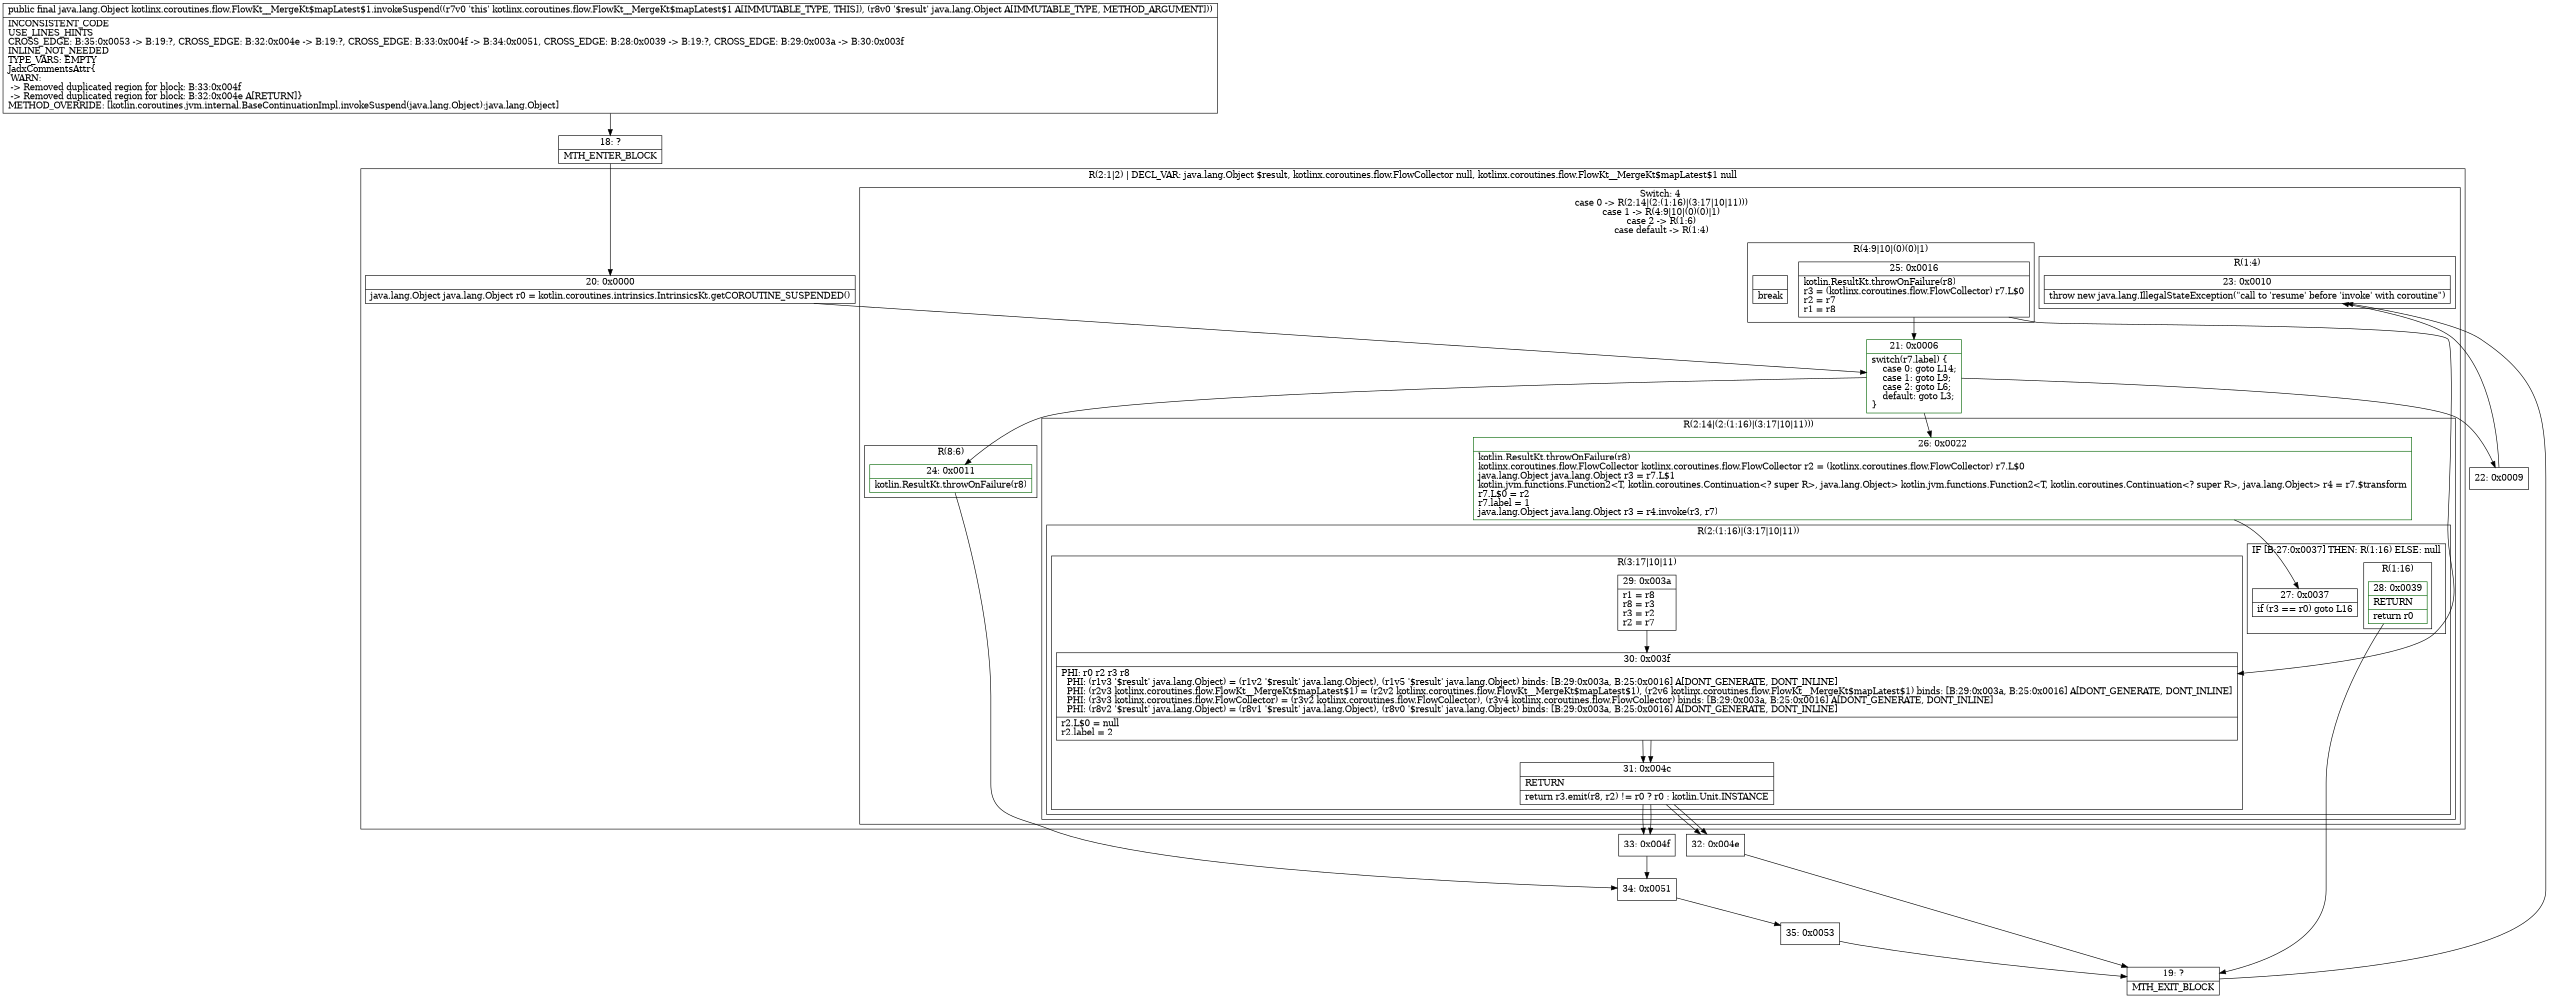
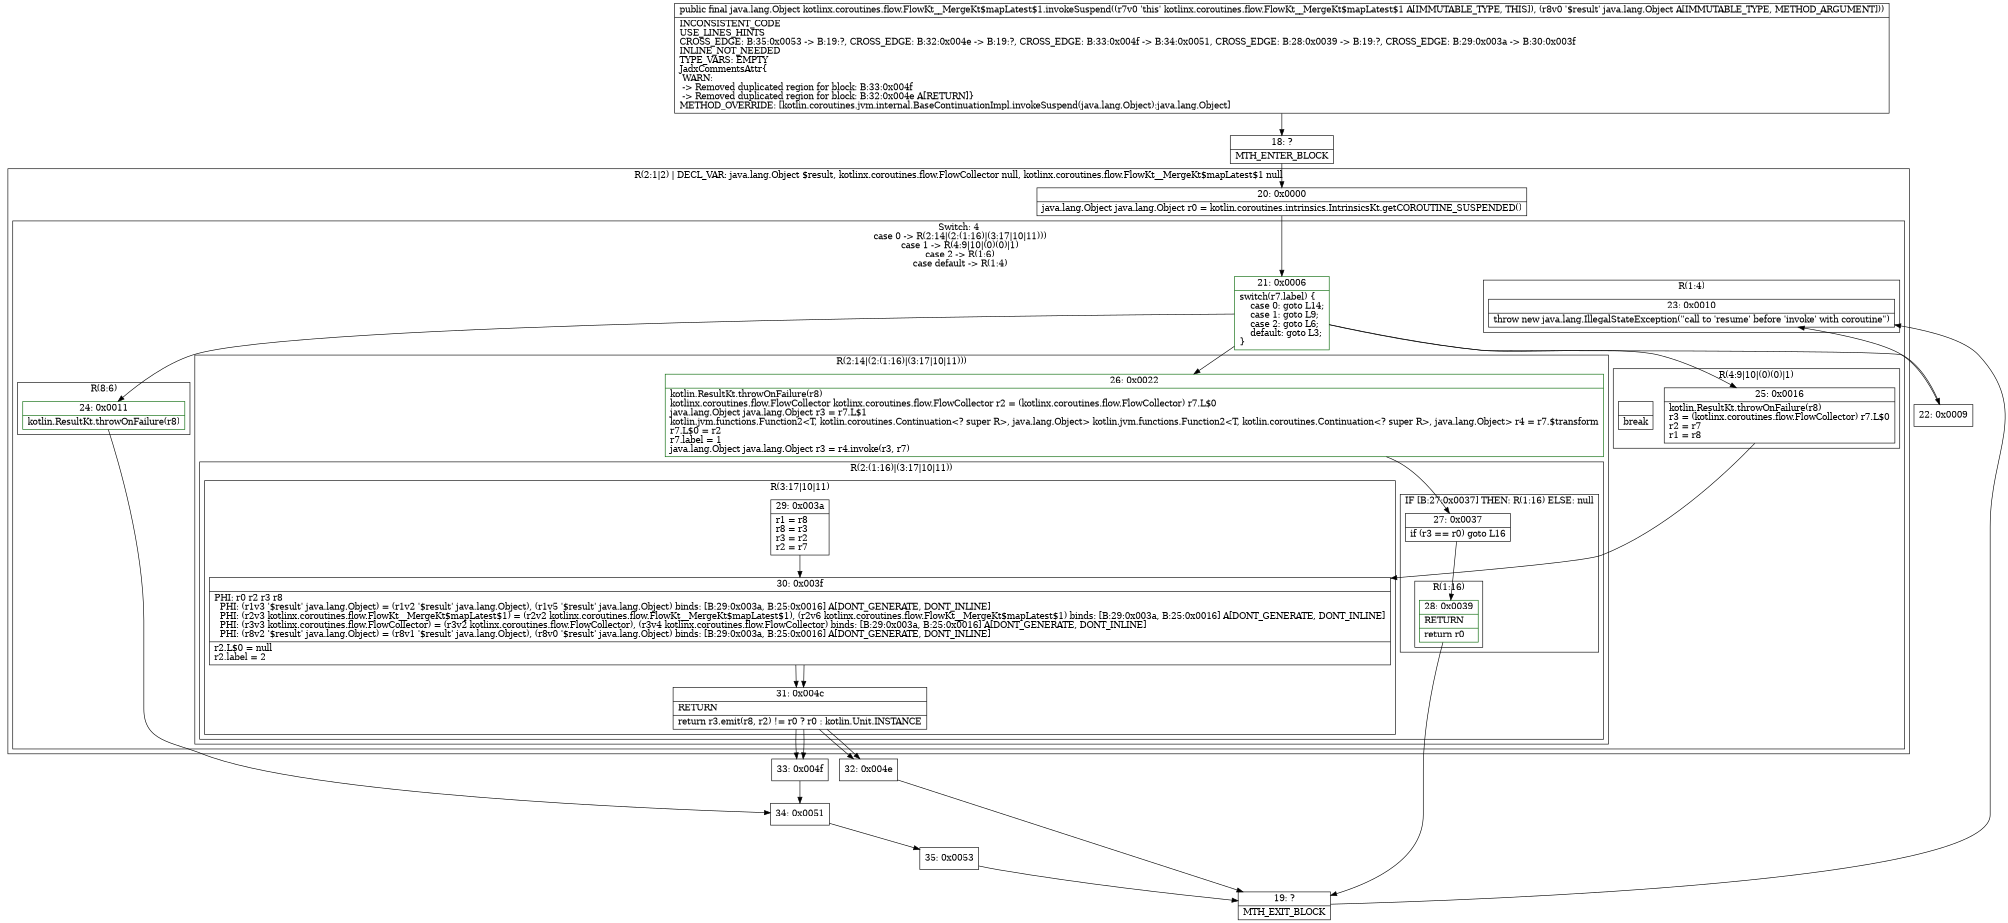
edge "25: 0x0016" -> "21: 0x0006": reversed
edge "27: 0x0037" -> "28: 0x0039": added
